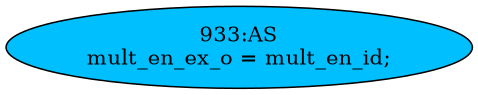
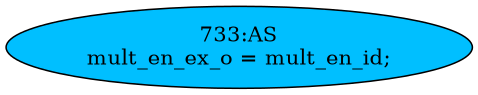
node "933:AS mult_en_ex_o = mult_en_id;": label "933:AS mult_en_ex_o = mult_en_id;" -> "733:AS mult_en_ex_o = mult_en_id;"
